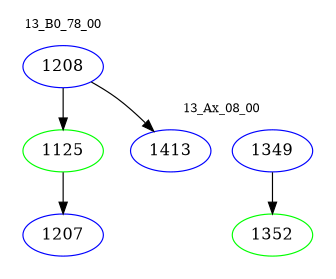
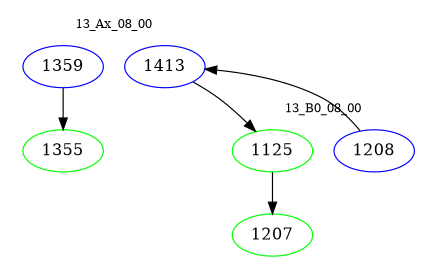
cluster "13_B0_78_00": label "13_B0_78_00" -> "13_B0_08_00"
edge "1208" -> "1125": now "1413" -> "1125"
node "1349": label "1349" -> "1359"
node "1207": color blue -> green
node "1352": label "1352" -> "1355"
